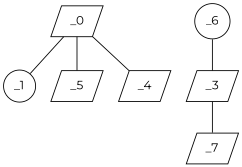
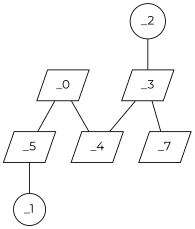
node "_6": label "_6" -> "_2"
edge "_0" -- "_1": now "_5" -- "_1"
edge "_3" -- "_4": added
